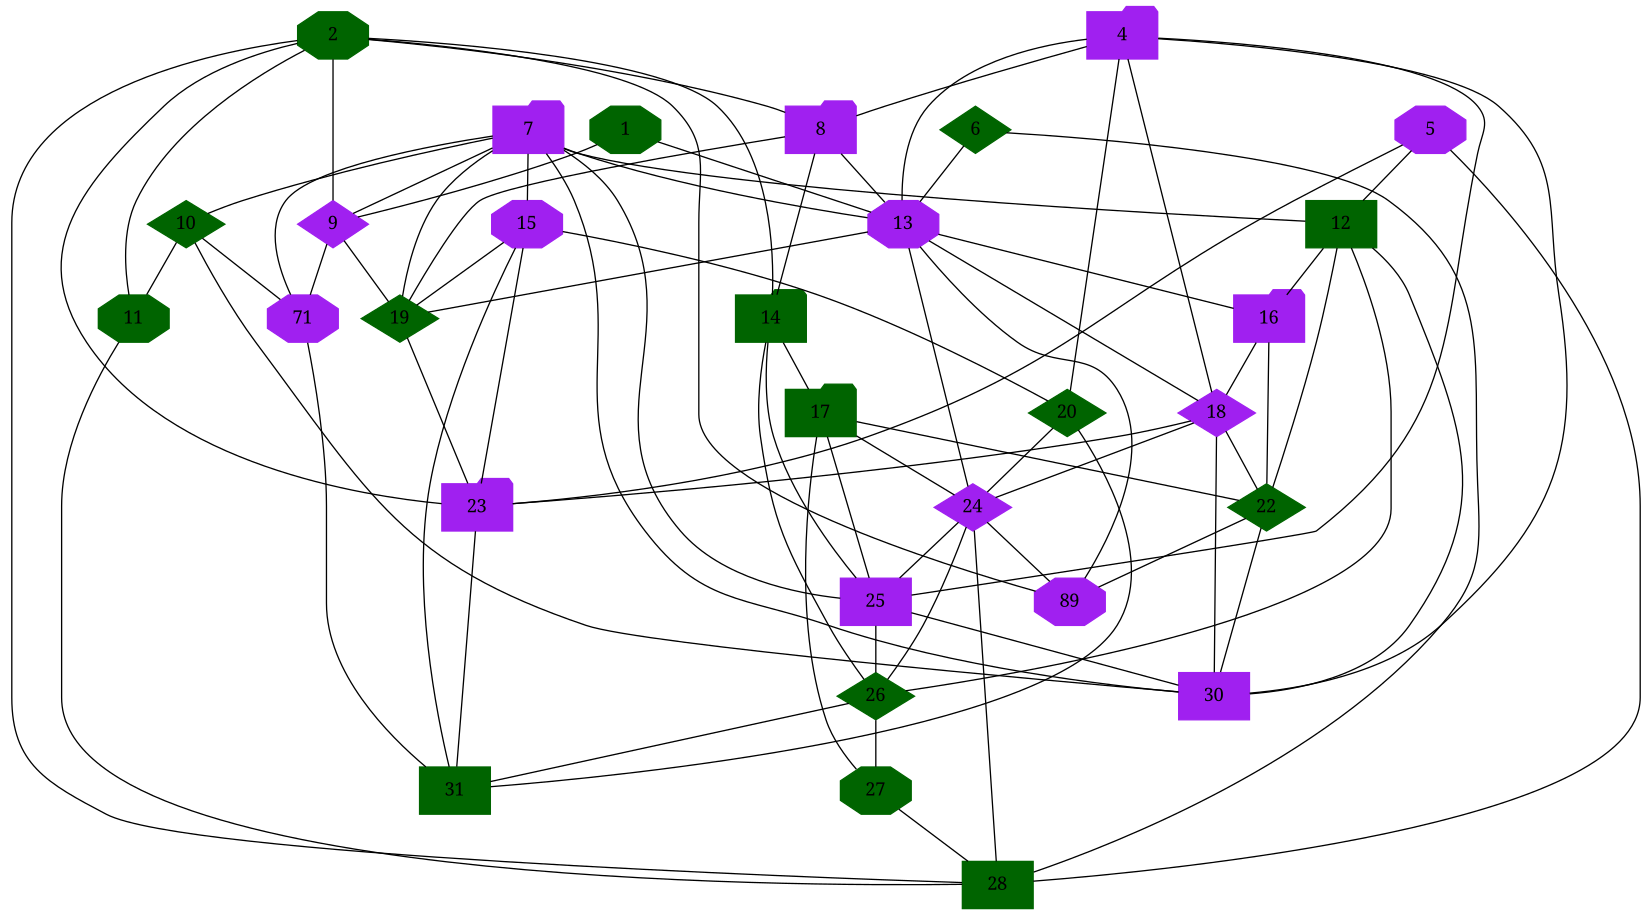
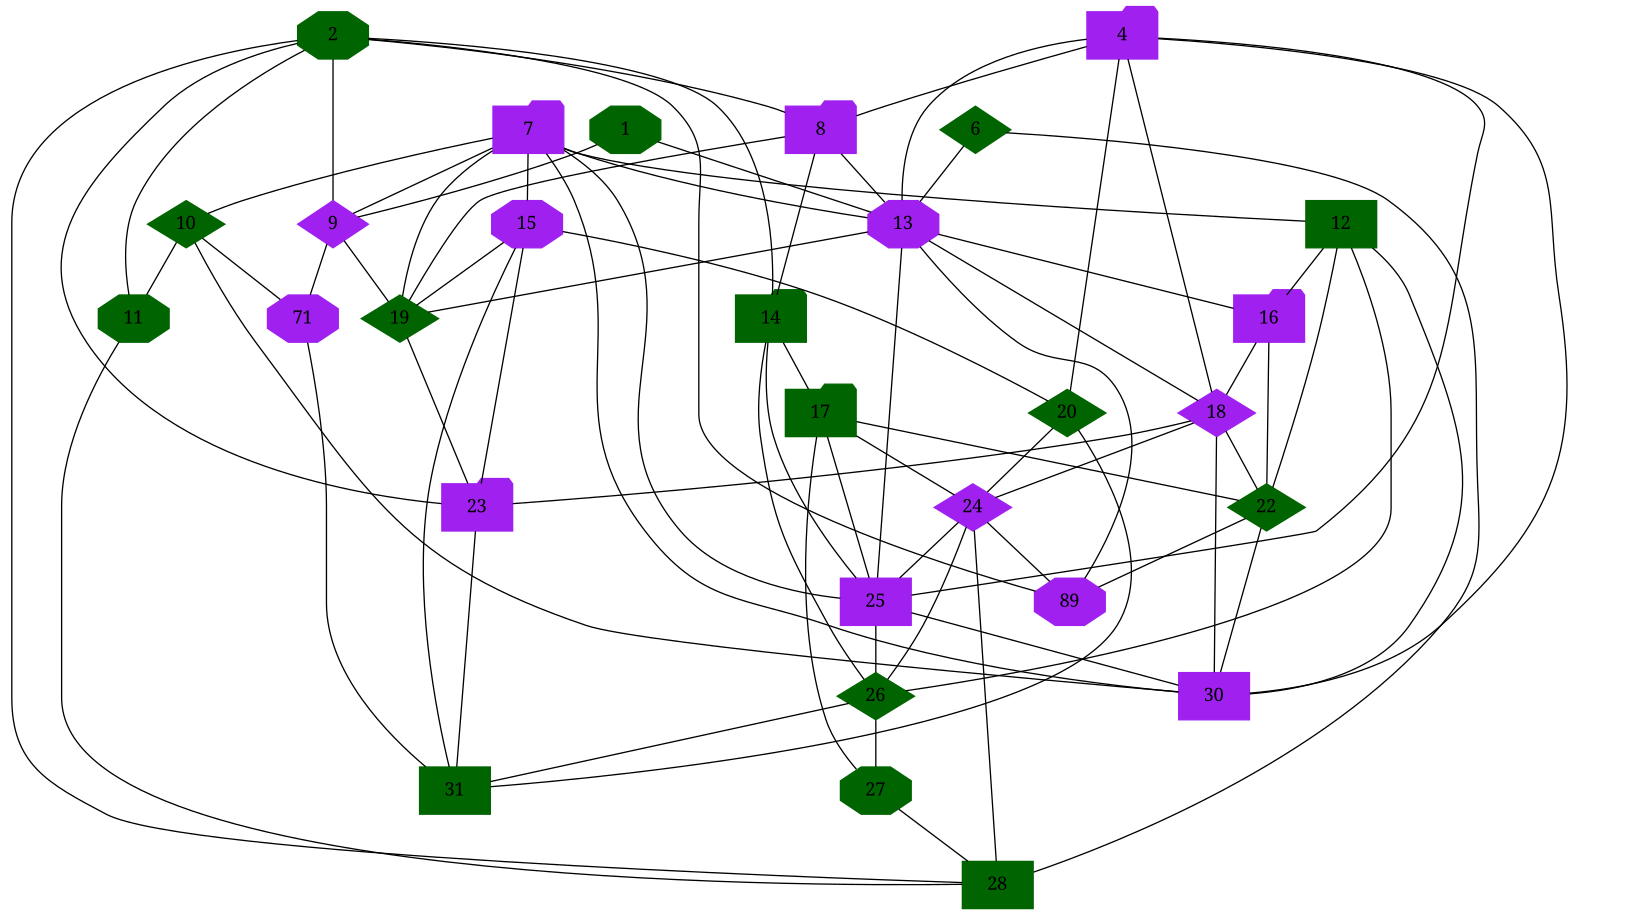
node "5": removed
edge "7" -- "71": removed
edge "13" -- "24": now "13" -- "25"
